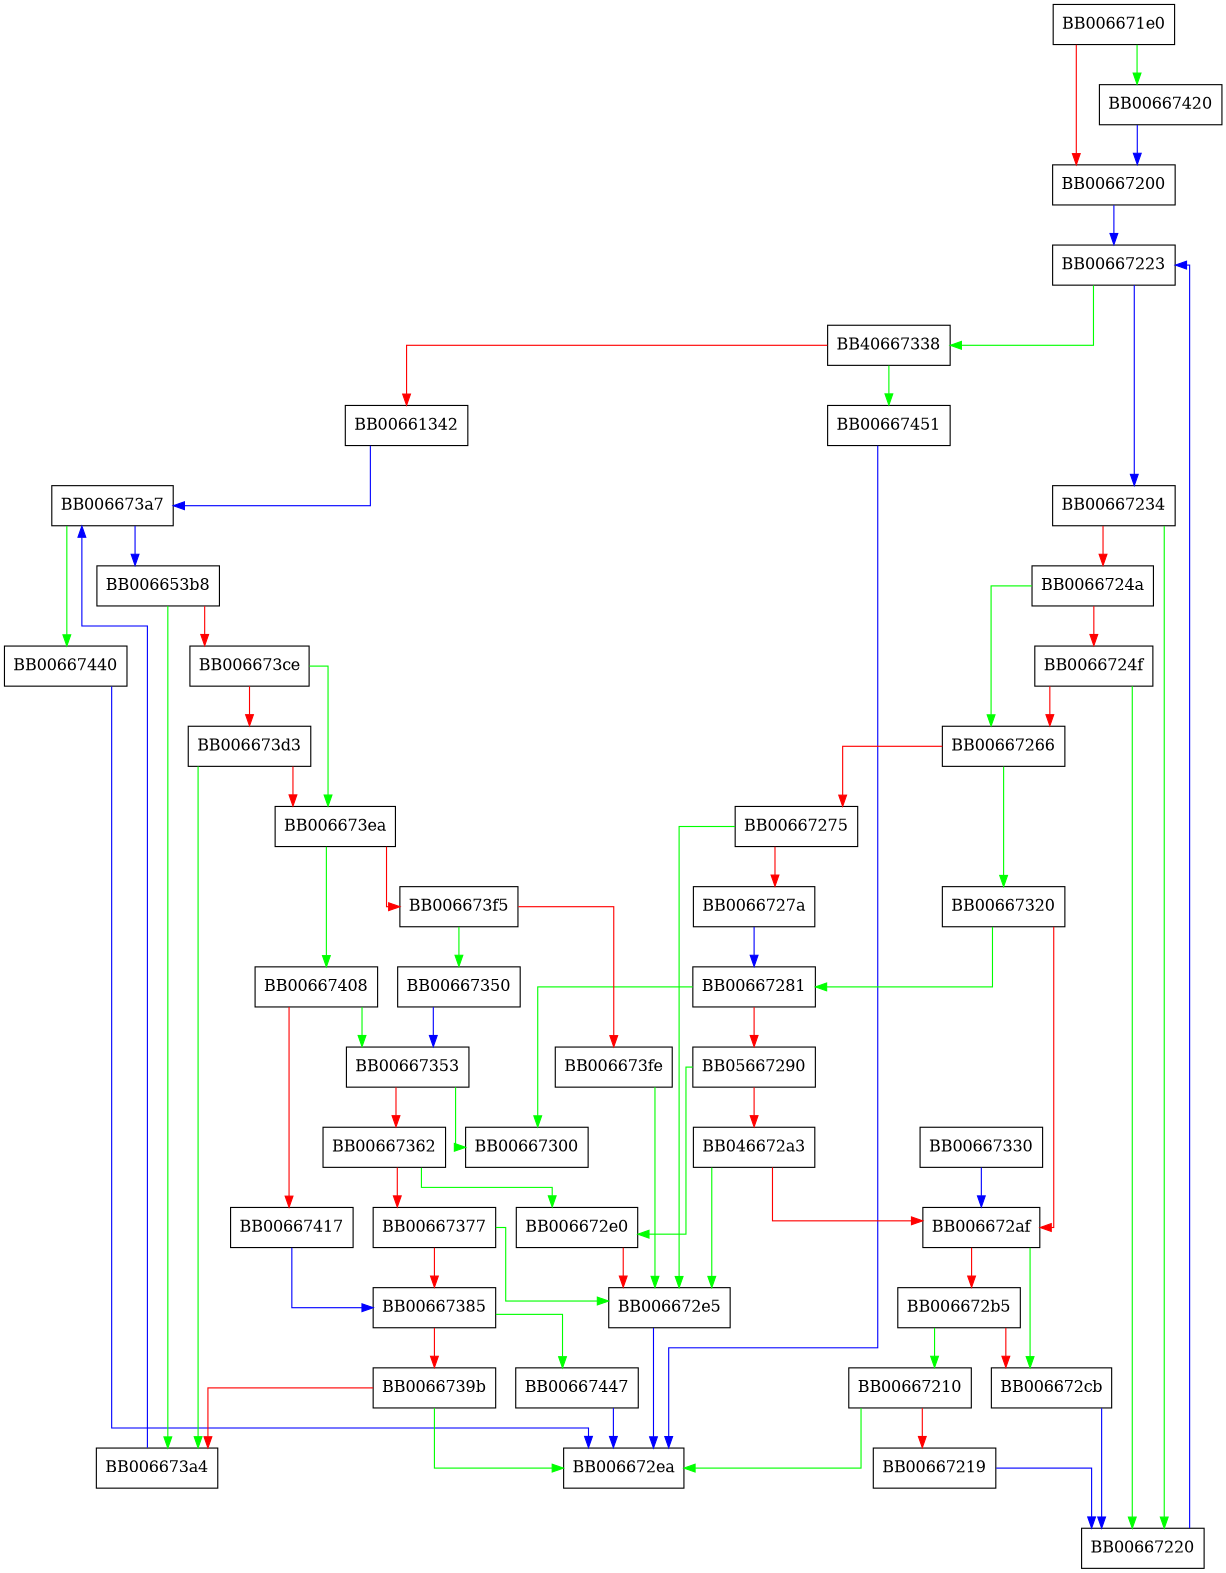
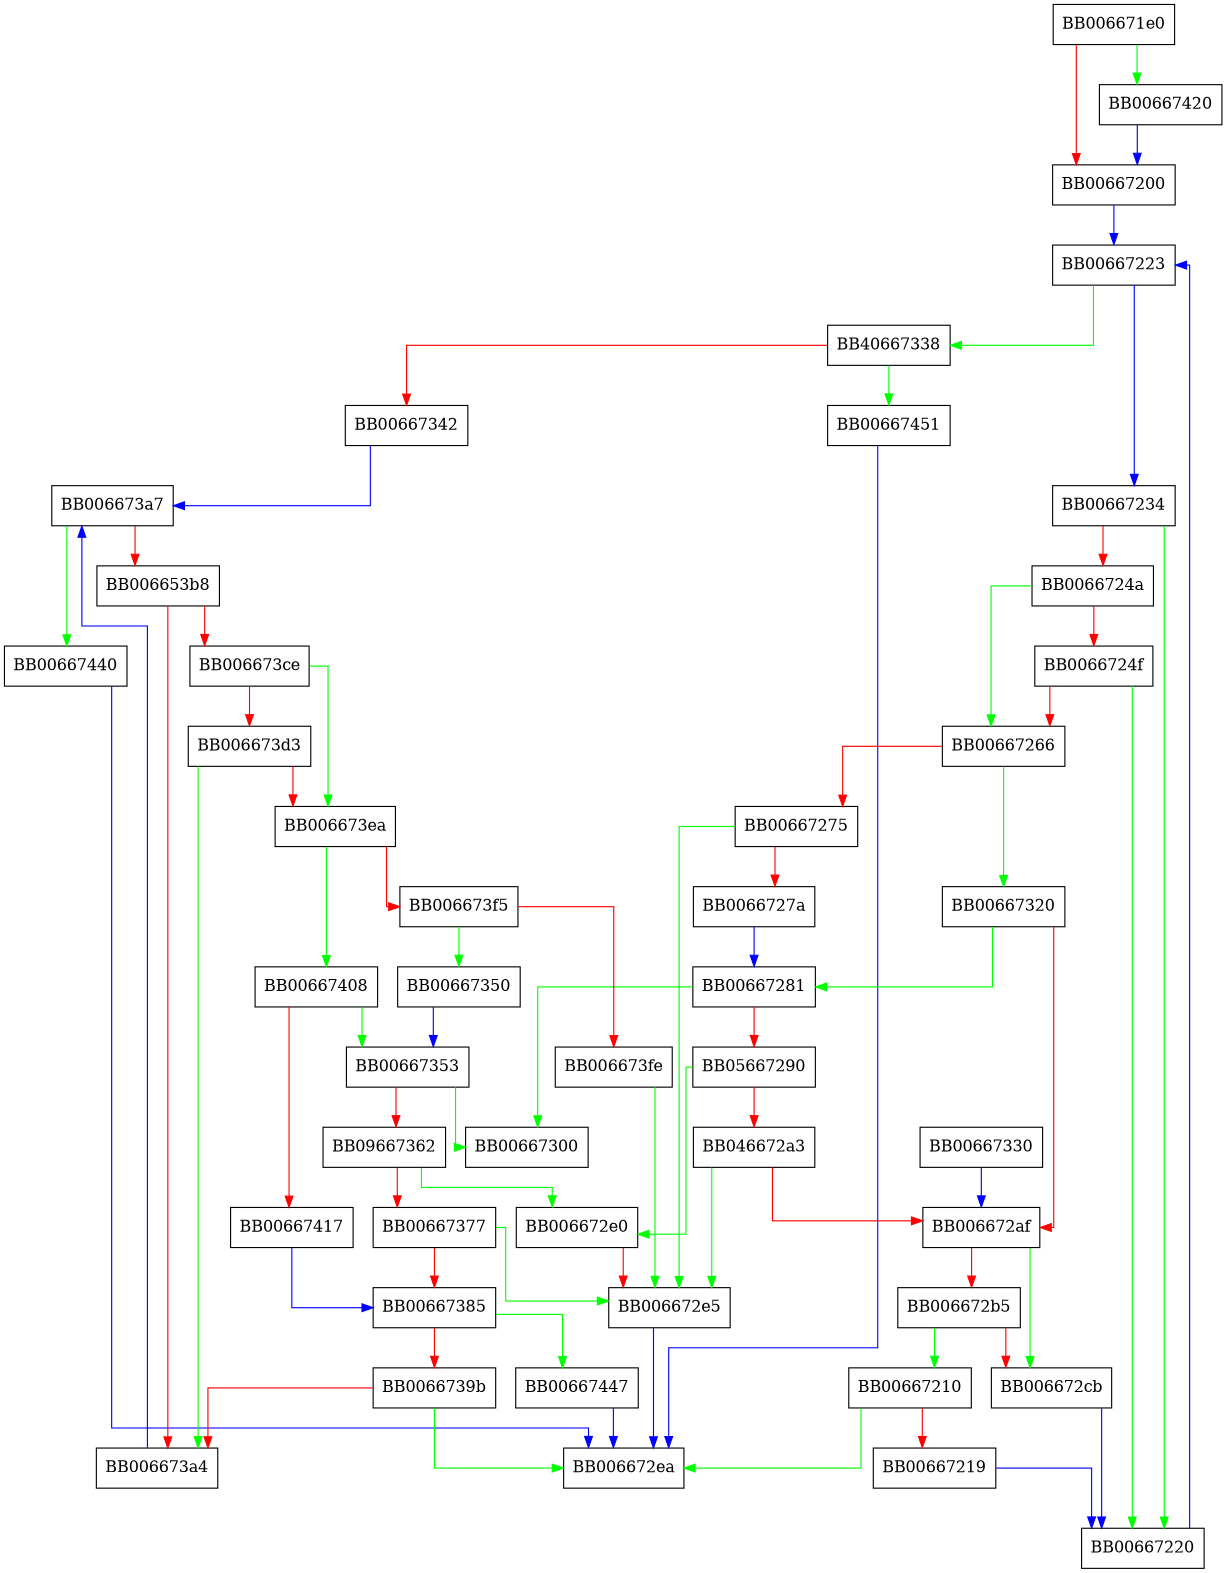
node "BB00661342": label "BB00661342" -> "BB00667342"
edge "BB006673a7" -> "BB006653b8": color blue -> red
edge "BB006653b8" -> "BB006673a4": color green -> red
node "BB00667362": label "BB00667362" -> "BB09667362"
